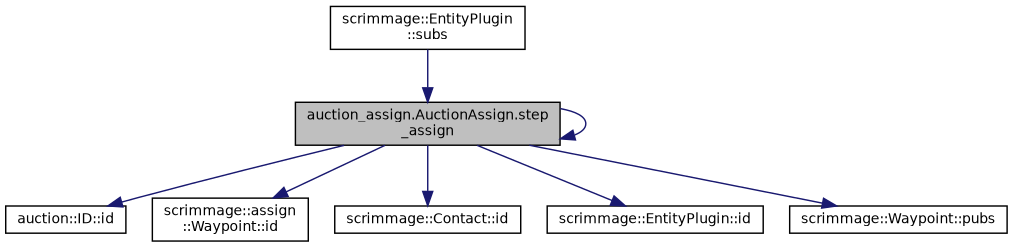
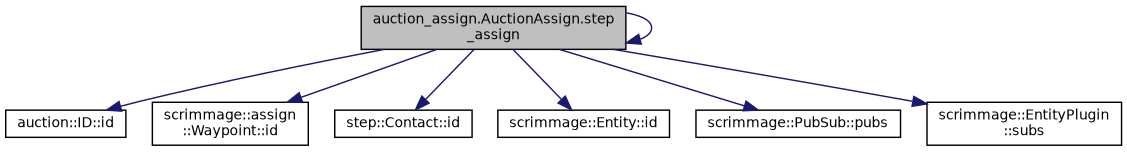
edge "scrimmage::EntityPlugin ::subs" -> "auction_assign.AuctionAssign.step _assign": reversed
node "scrimmage::Contact::id": label "scrimmage::Contact::id" -> "step::Contact::id"
node "scrimmage::EntityPlugin::id": label "scrimmage::EntityPlugin::id" -> "scrimmage::Entity::id"
node "scrimmage::Waypoint::pubs": label "scrimmage::Waypoint::pubs" -> "scrimmage::PubSub::pubs"
